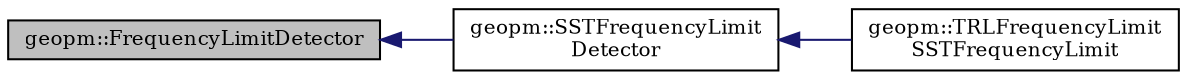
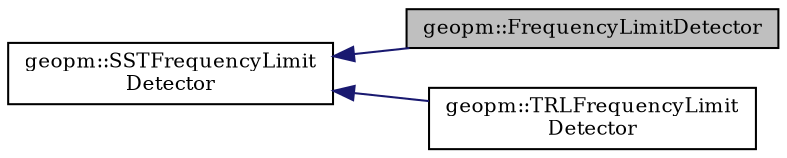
edge "geopm::SSTFrequencyLimit Detector" -> "geopm::FrequencyLimitDetector": reversed
node "geopm::TRLFrequencyLimit SSTFrequencyLimit": label "geopm::TRLFrequencyLimit SSTFrequencyLimit" -> "geopm::TRLFrequencyLimit Detector"
